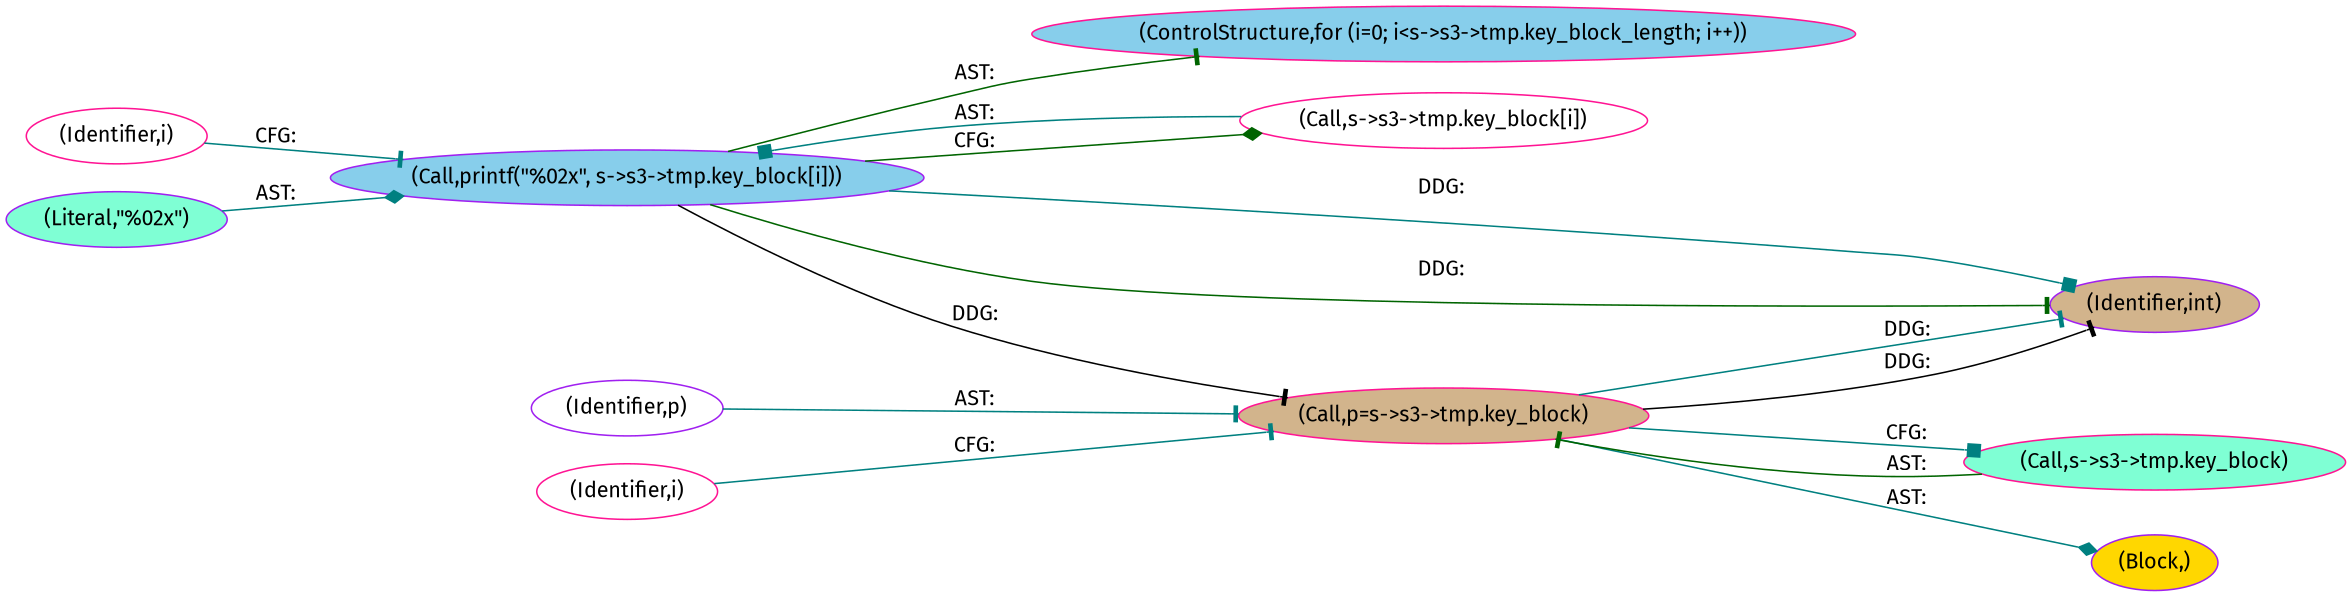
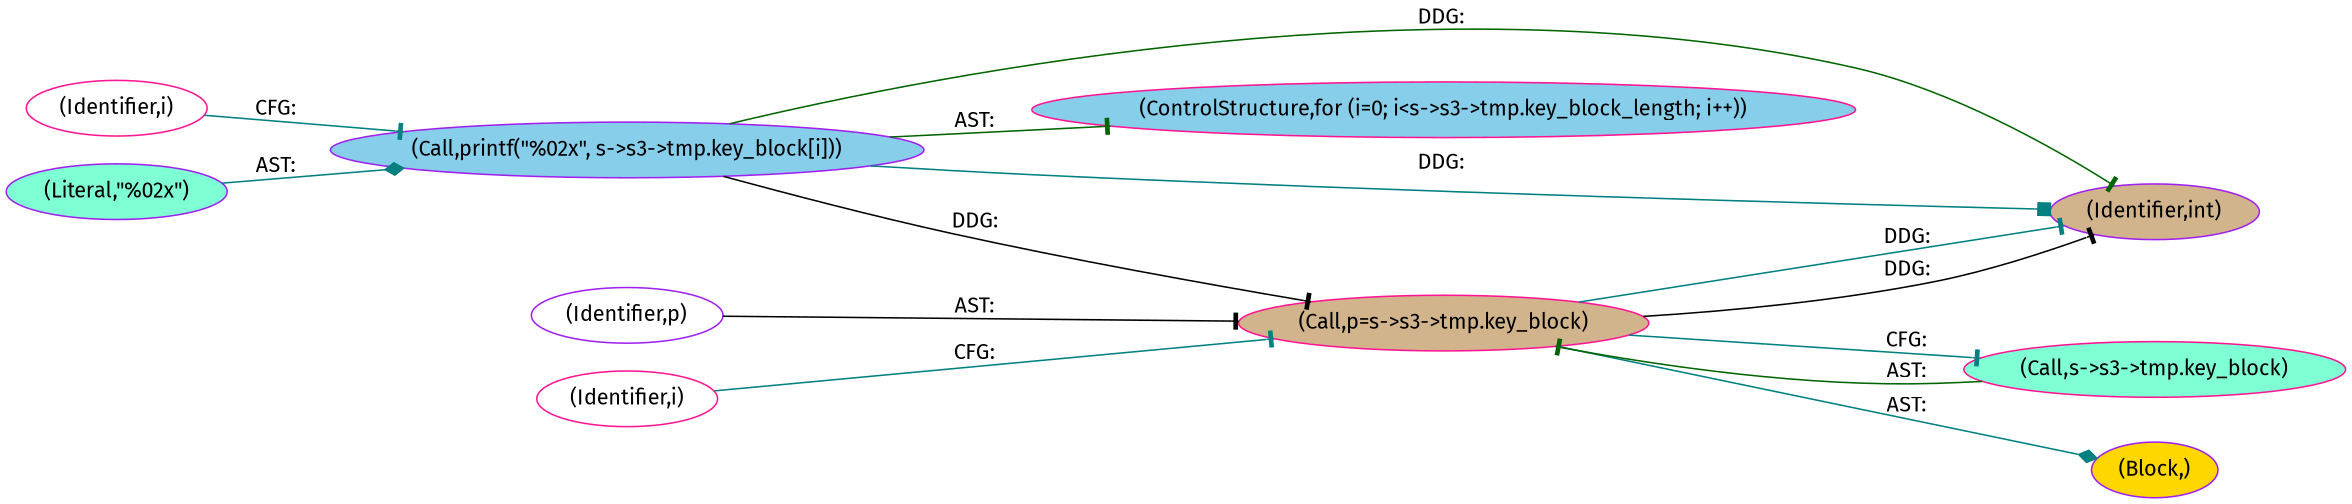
node "(Call,s->s3->tmp.key_block[i])": removed
edge "(Identifier,p)" -> "(Call,p=s->s3->tmp.key_block)": color teal -> black
edge "(Call,p=s->s3->tmp.key_block)" -> "(Call,s->s3->tmp.key_block)": arrowhead box -> tee
